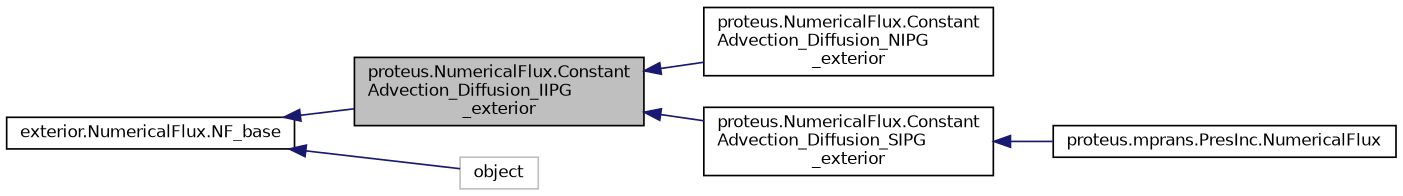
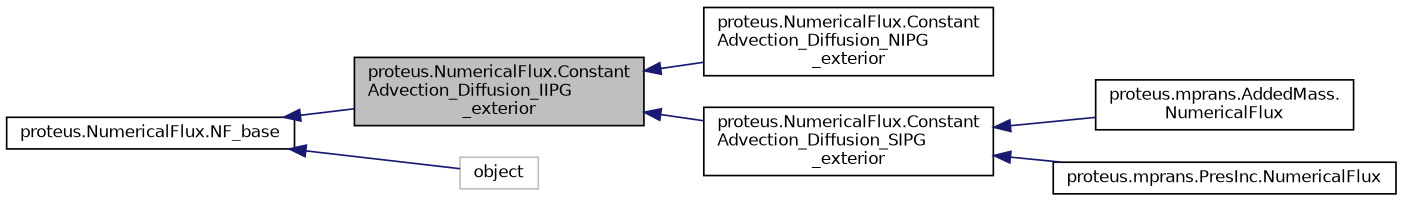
node "proteus.mprans.AddedMass. NumericalFlux": added
node "exterior.NumericalFlux.NF_base": label "exterior.NumericalFlux.NF_base" -> "proteus.NumericalFlux.NF_base"
